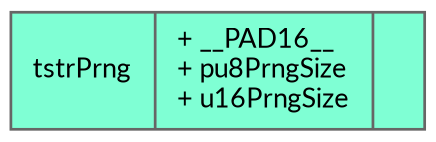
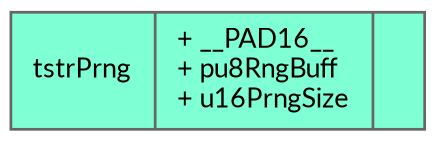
node "tstrPrng": text "+ pu8PrngSize" -> "+ pu8RngBuff"
